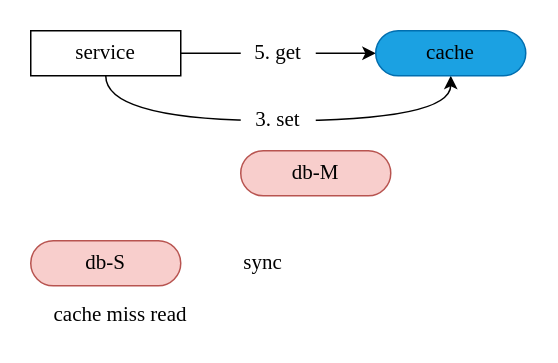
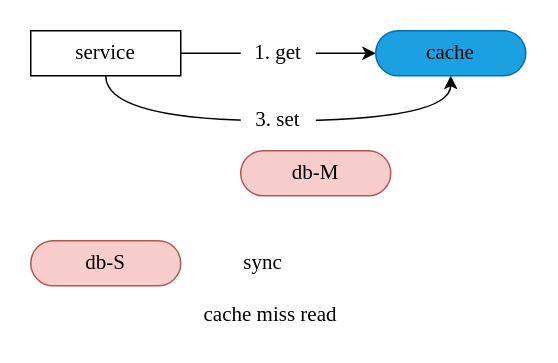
node "5. get": label "5. get" -> "1. get"
node "cache miss read": moved (121, 316) -> (271, 316)
